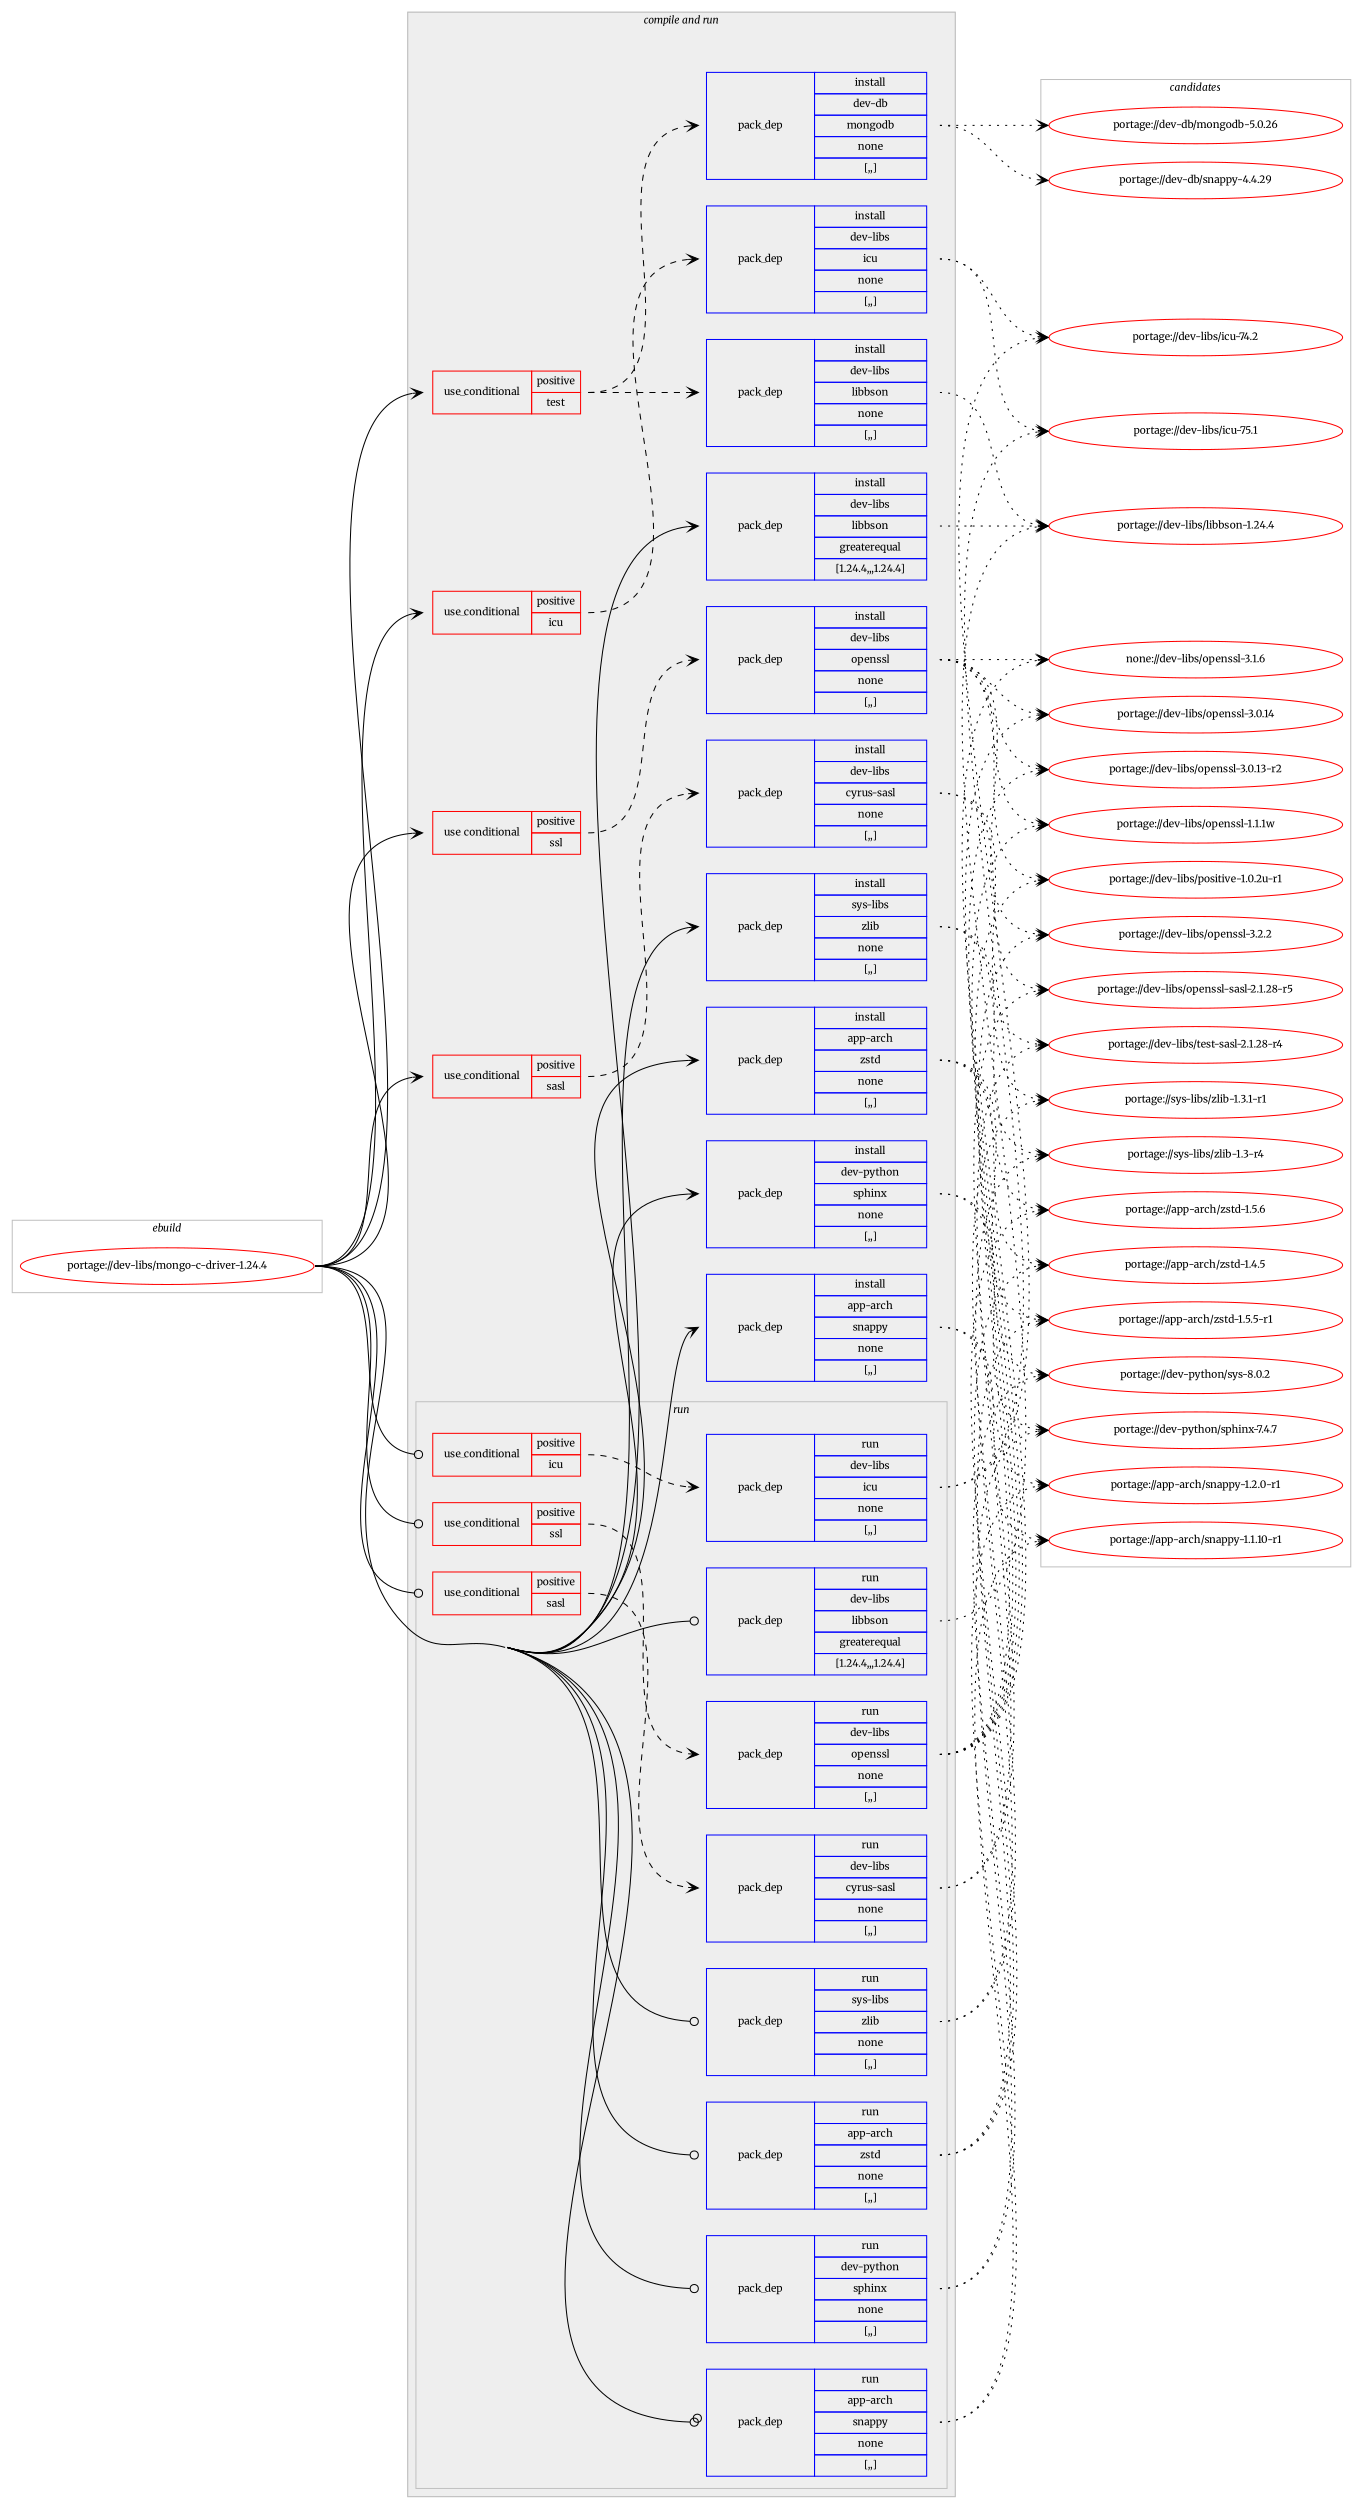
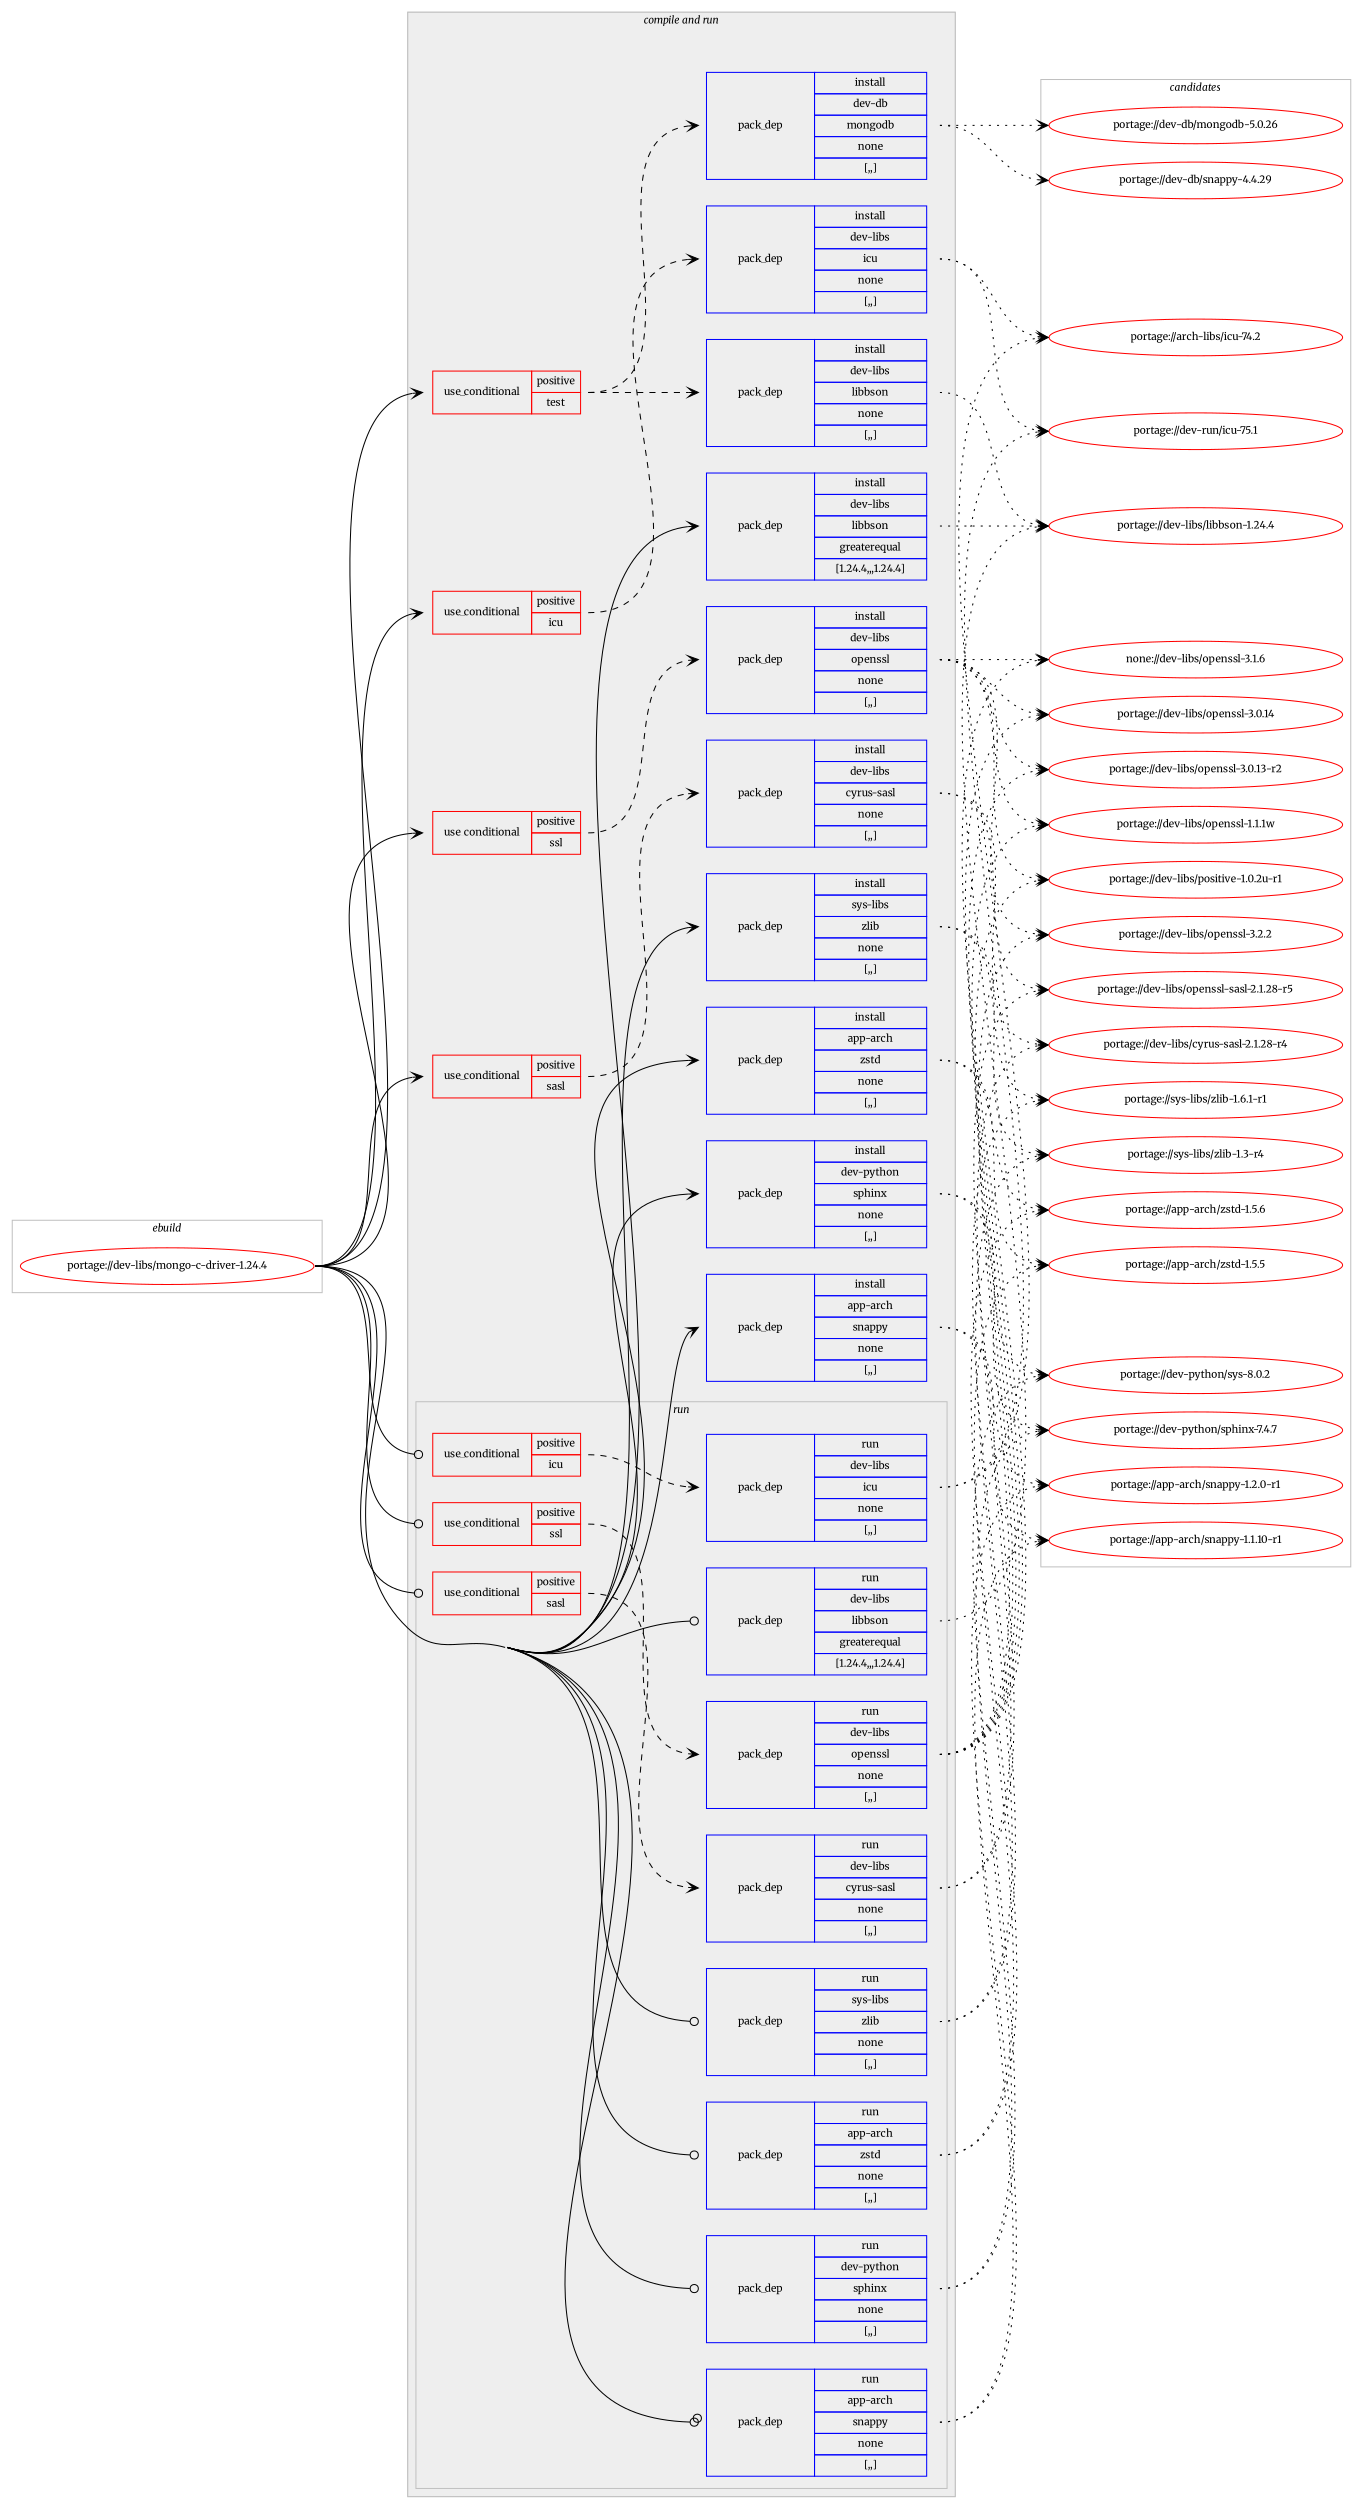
node "portage://dev-libs/icu-74.2": label "portage://dev-libs/icu-74.2" -> "portage://arch-libs/icu-74.2"
node "portage://dev-libs/icu-75.1": label "portage://dev-libs/icu-75.1" -> "portage://dev-run/icu-75.1"
node "portage://dev-libs/test-sasl-2.1.28-r4": label "portage://dev-libs/test-sasl-2.1.28-r4" -> "portage://dev-libs/cyrus-sasl-2.1.28-r4"
node "portage://sys-libs/zlib-1.3.1-r1": label "portage://sys-libs/zlib-1.3.1-r1" -> "portage://sys-libs/zlib-1.6.1-r1"
node "portage://app-arch/zstd-1.4.5": label "portage://app-arch/zstd-1.4.5" -> "portage://app-arch/zstd-1.5.5"
node "portage://app-arch/zstd-1.5.5-r1": removed
